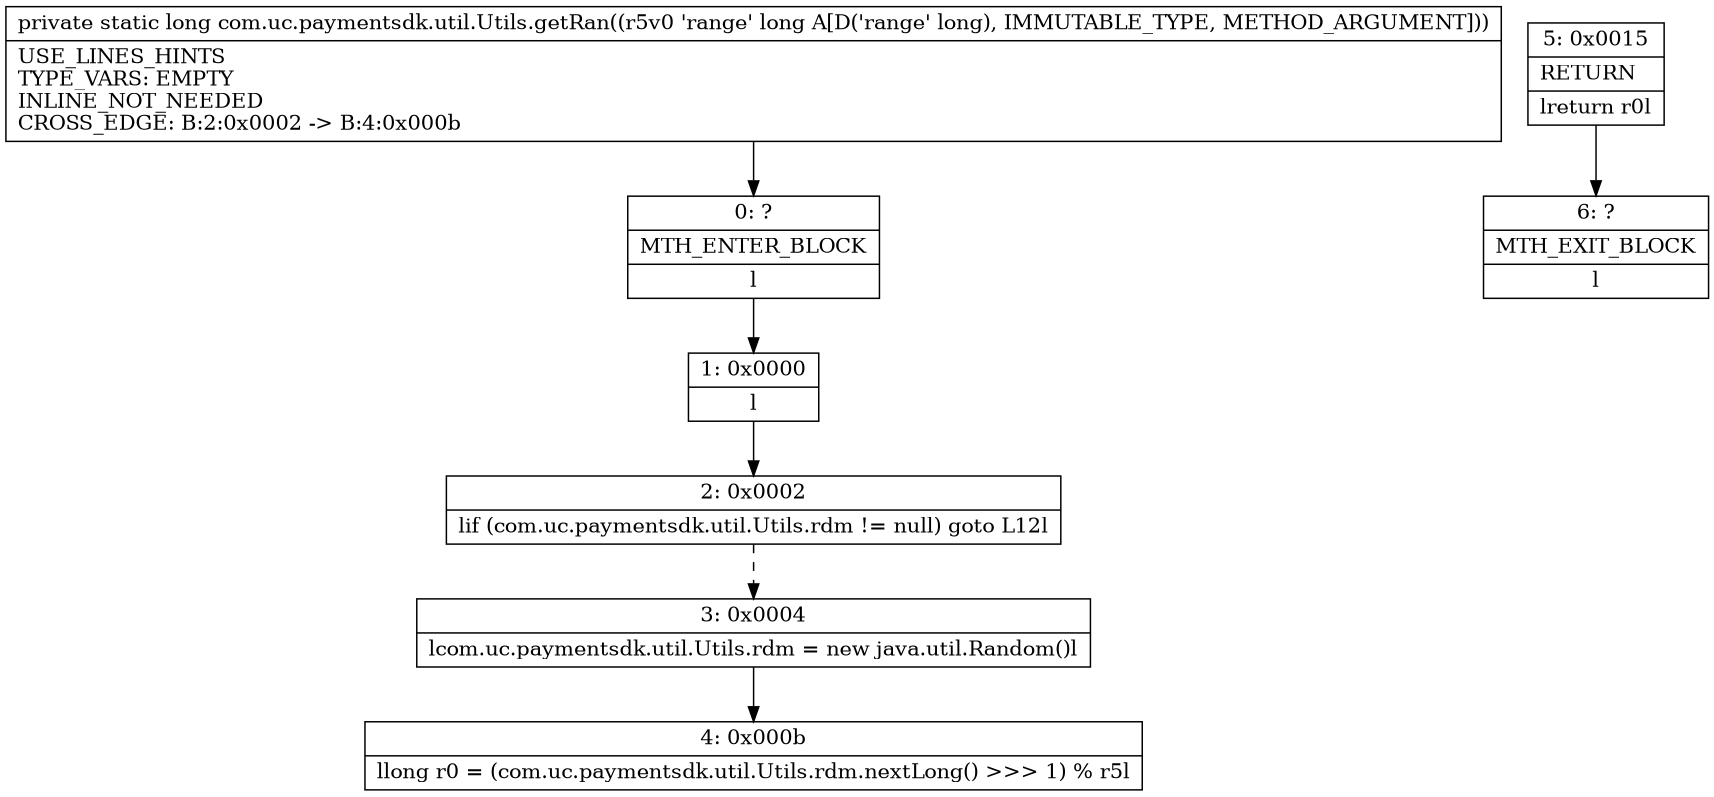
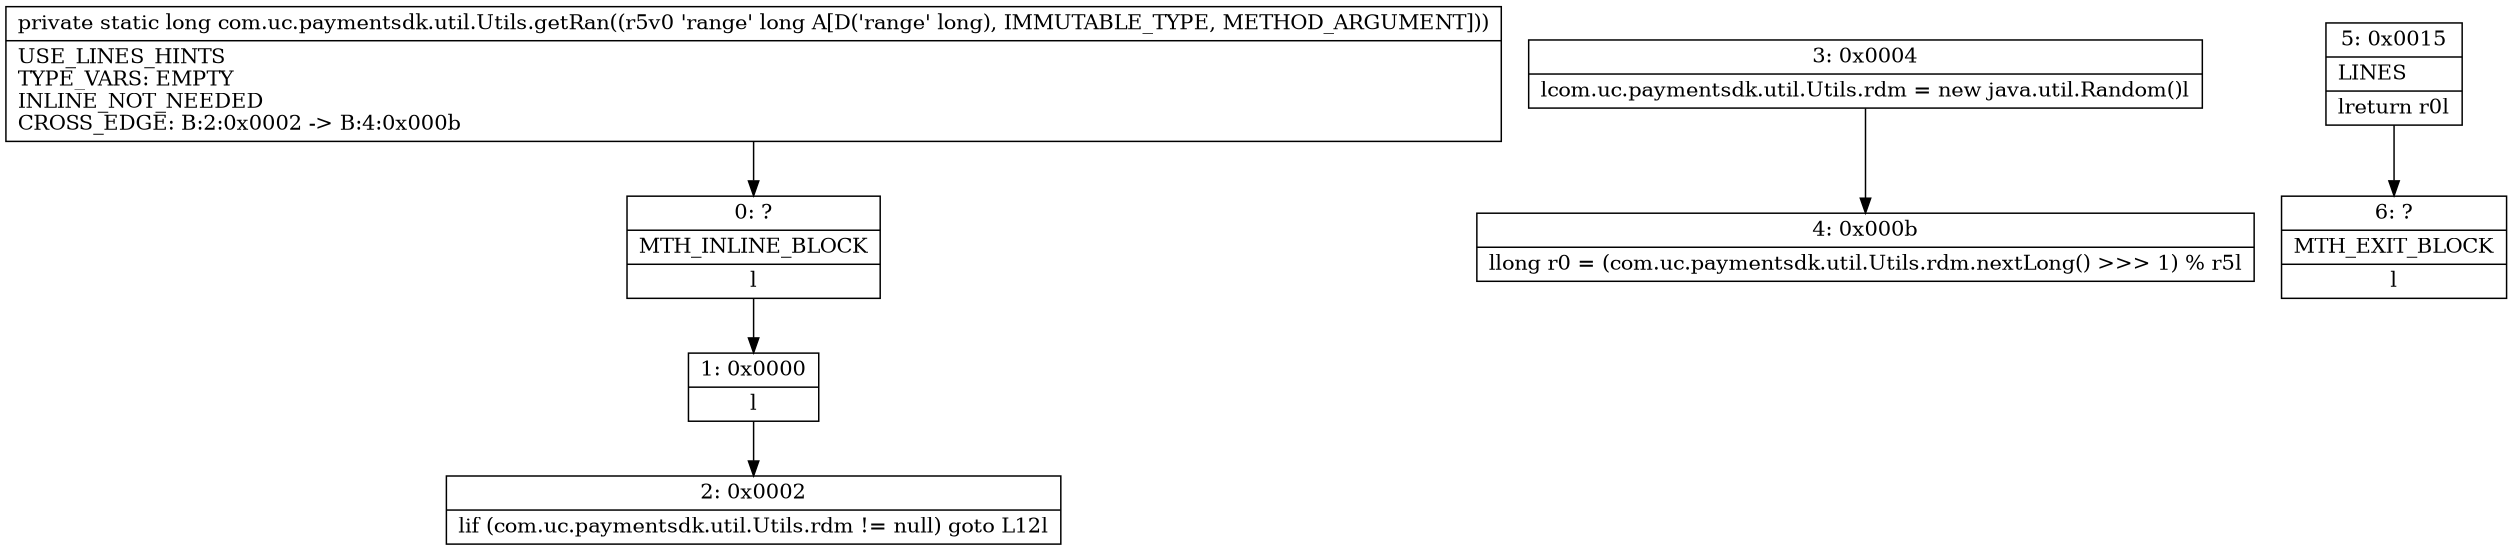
node "5: 0x0015": text "RETURN" -> "LINES"
node "0: ?": text "MTH_ENTER_BLOCK" -> "MTH_INLINE_BLOCK"
edge "2: 0x0002" -> "3: 0x0004": removed
